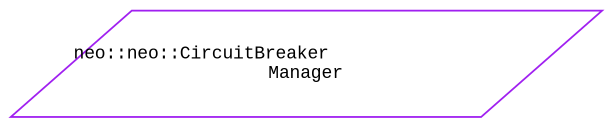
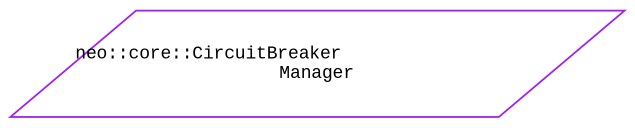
node "neo::neo::CircuitBreaker Manager": label "neo::neo::CircuitBreaker Manager" -> "neo::core::CircuitBreaker Manager"
